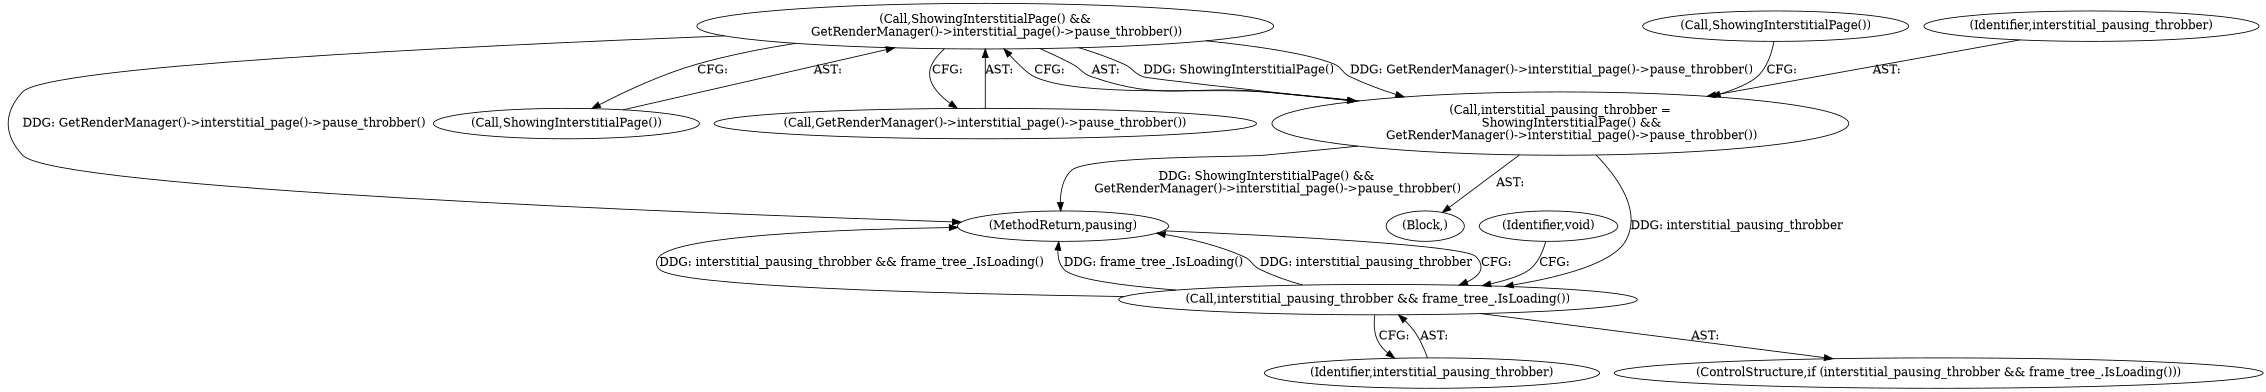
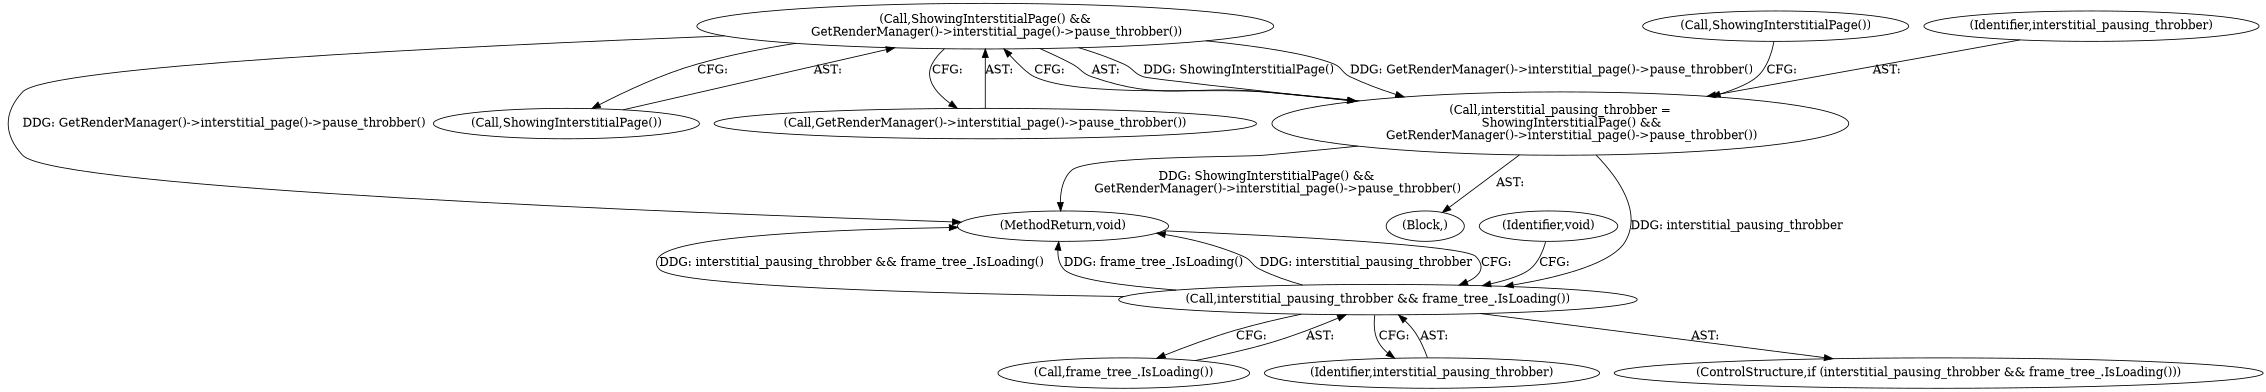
node "(MethodReturn,pausing)": label "(MethodReturn,pausing)" -> "(MethodReturn,void)"
node "(Call,frame_tree_.IsLoading())": added
